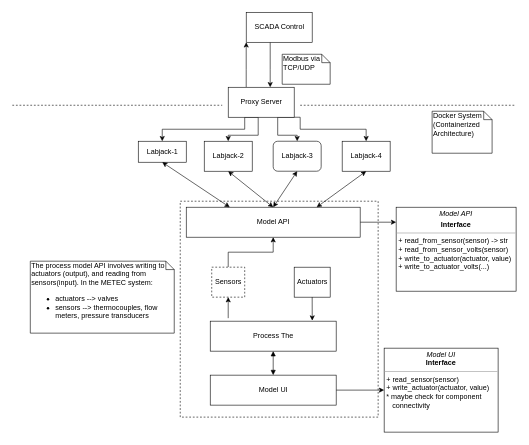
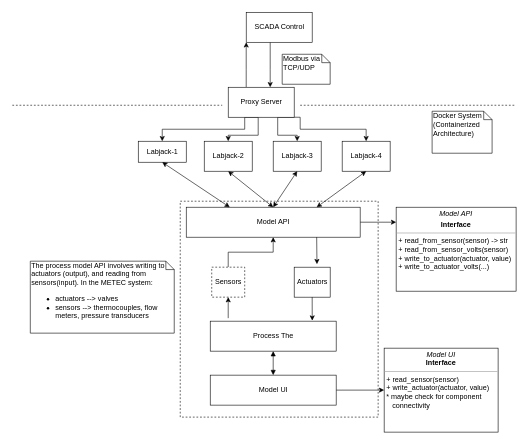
node "Labjack-3": shape rounded rectangle -> rectangle
edge "Model API" -> "Actuators": added
